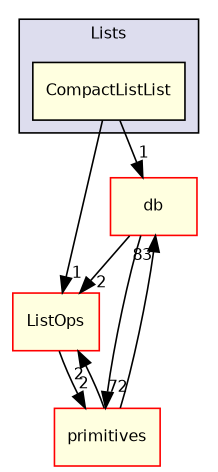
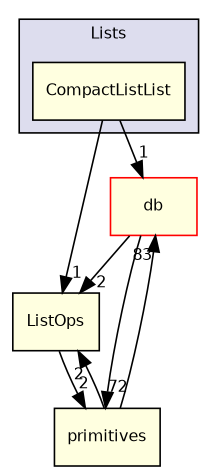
node "ListOps": color red -> black
node "primitives": color red -> black
